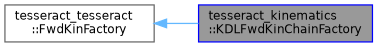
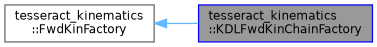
node "tesseract_tesseract ::FwdKinFactory": label "tesseract_tesseract ::FwdKinFactory" -> "tesseract_kinematics ::FwdKinFactory"
